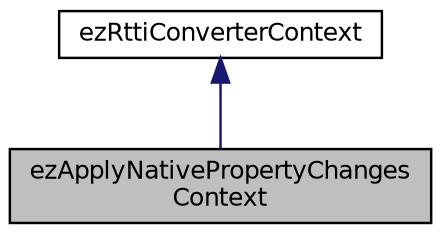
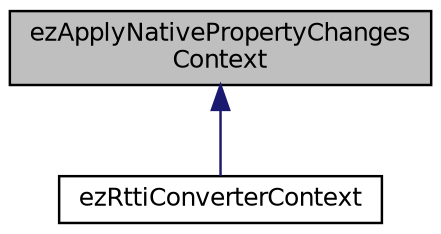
edge "ezApplyNativePropertyChanges Context" -> "ezRttiConverterContext": reversed
